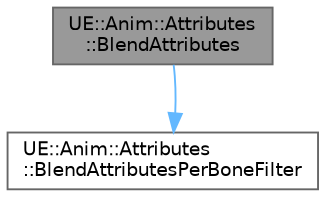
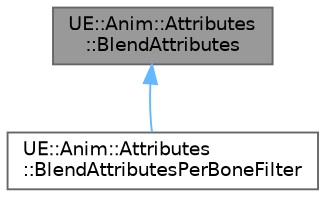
edge "UE::Anim::Attributes ::BlendAttributes" -> "UE::Anim::Attributes ::BlendAttributesPerBoneFilter": reversed
